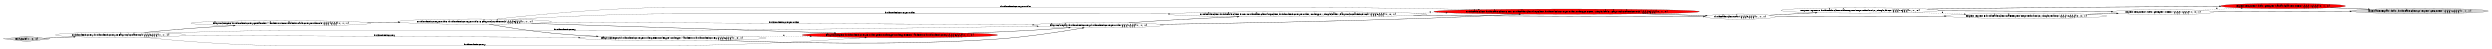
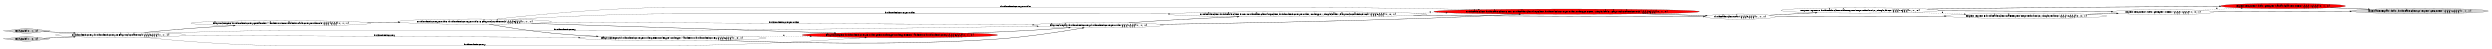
node "testSimple['0', '1', '0']": added
